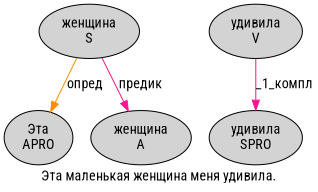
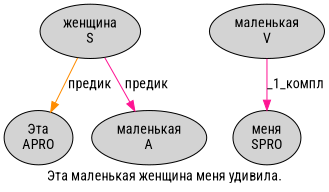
node "удивила V": label "удивила V" -> "маленькая V"
edge "женщина S" -> "Эта APRO": label "опред" -> "предик"
node "женщина A": label "женщина A" -> "маленькая A"
node "удивила SPRO": label "удивила SPRO" -> "меня SPRO"
